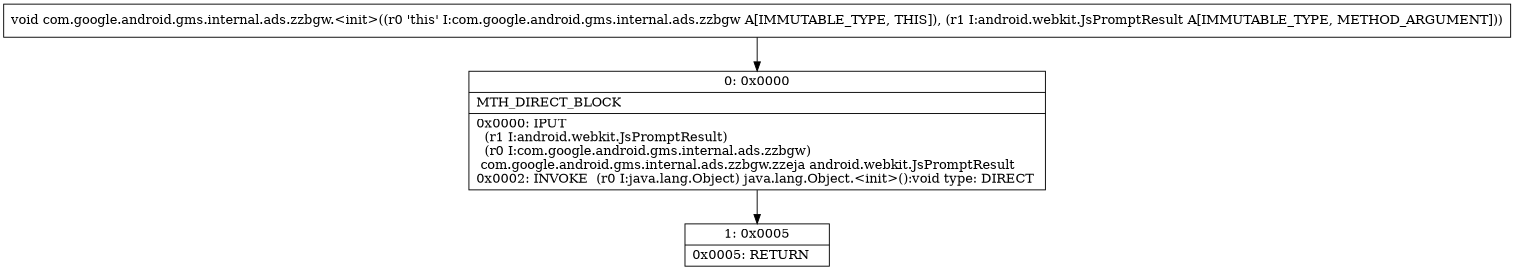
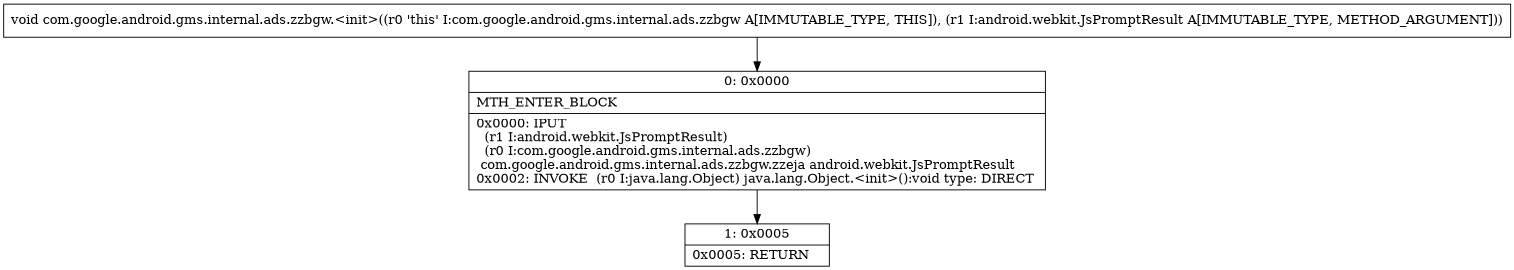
node "0: 0x0000": text "MTH_DIRECT_BLOCK" -> "MTH_ENTER_BLOCK"
